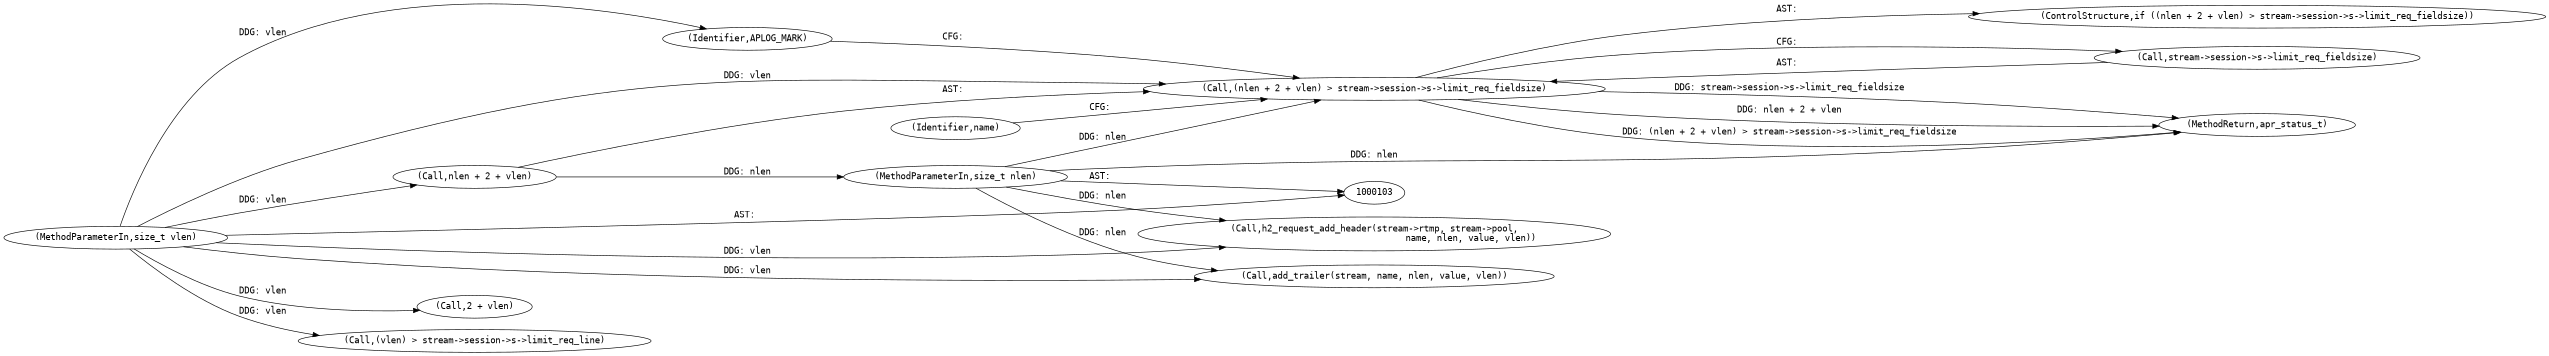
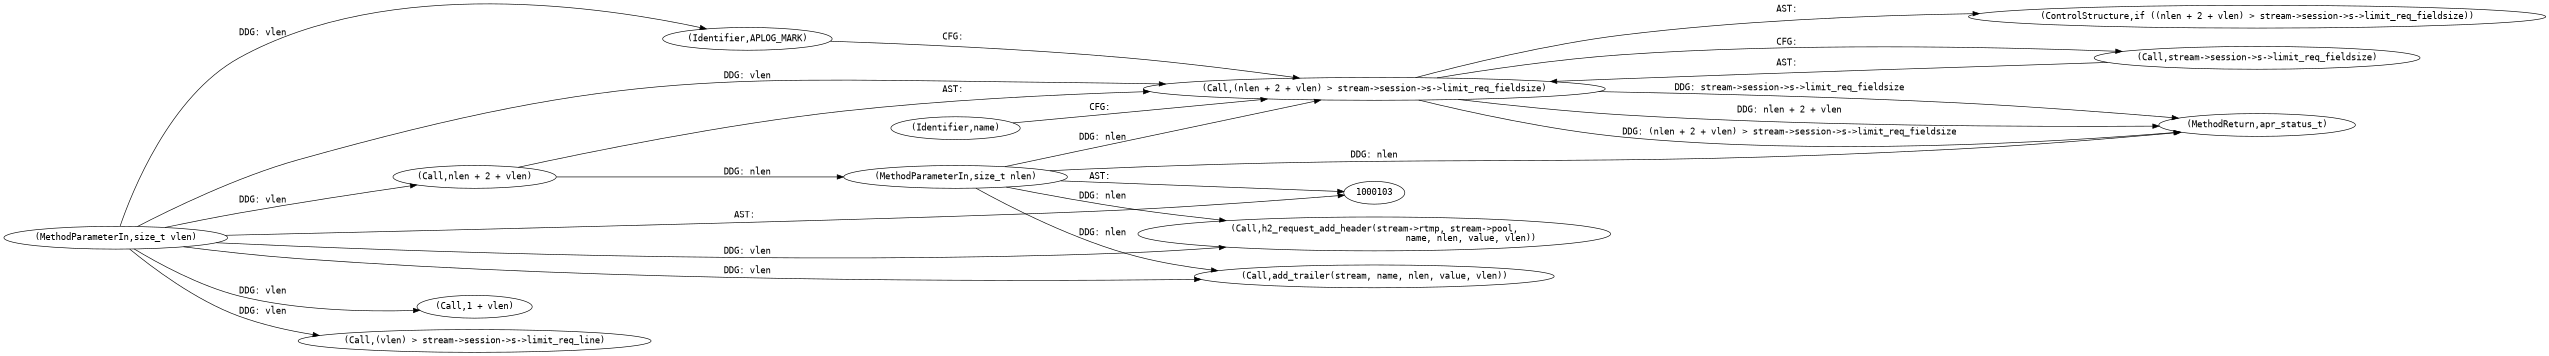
node "(Call,2 + vlen)": label "(Call,2 + vlen)" -> "(Call,1 + vlen)"
